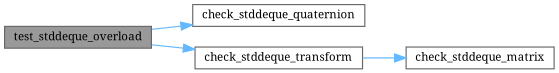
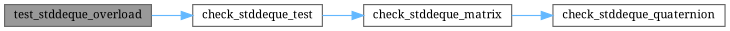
edge "test_stddeque_overload" -> "check_stddeque_quaternion": now "check_stddeque_matrix" -> "check_stddeque_quaternion"
node "check_stddeque_transform": label "check_stddeque_transform" -> "check_stddeque_test"
